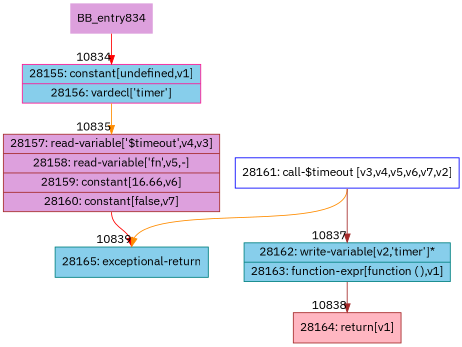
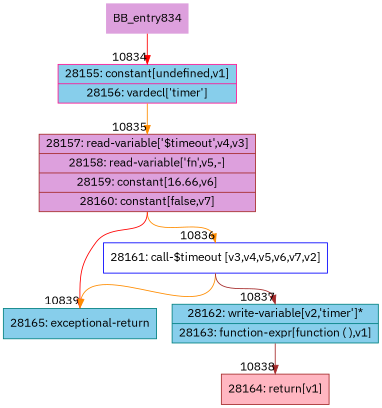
edge "28157: read-variable['$timeout',v4,v3]" -> "28161: call-$timeout [v3,v4,v5,v6,v7,v2]": added
